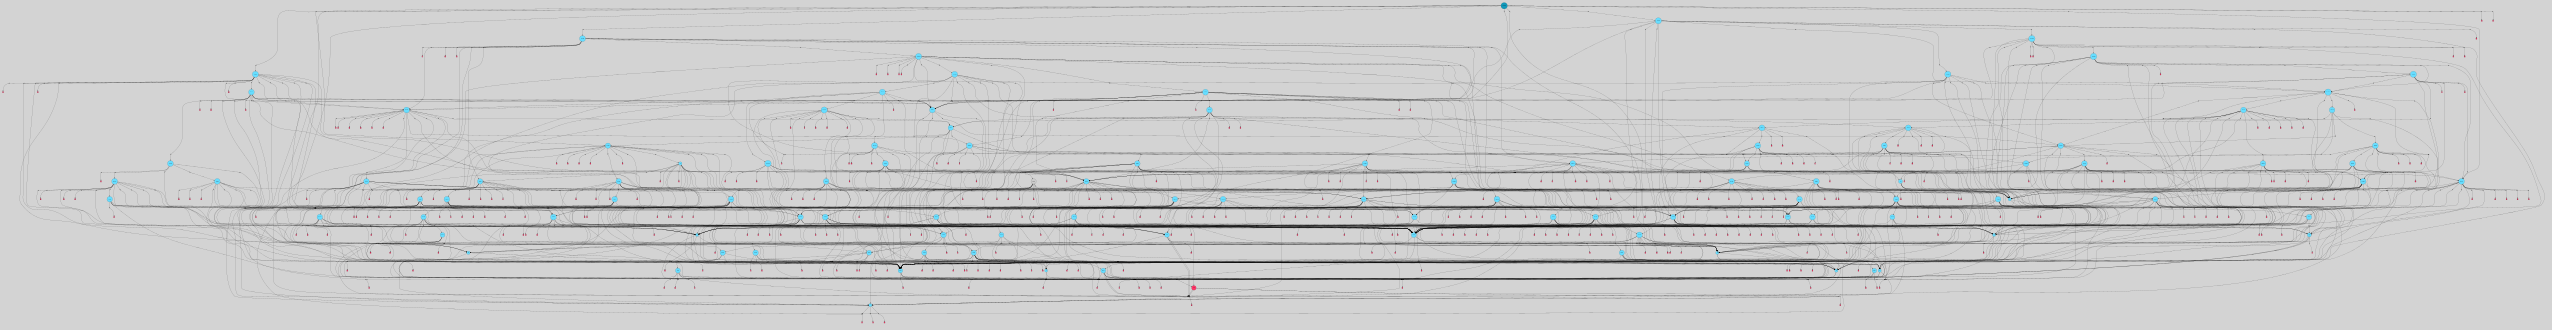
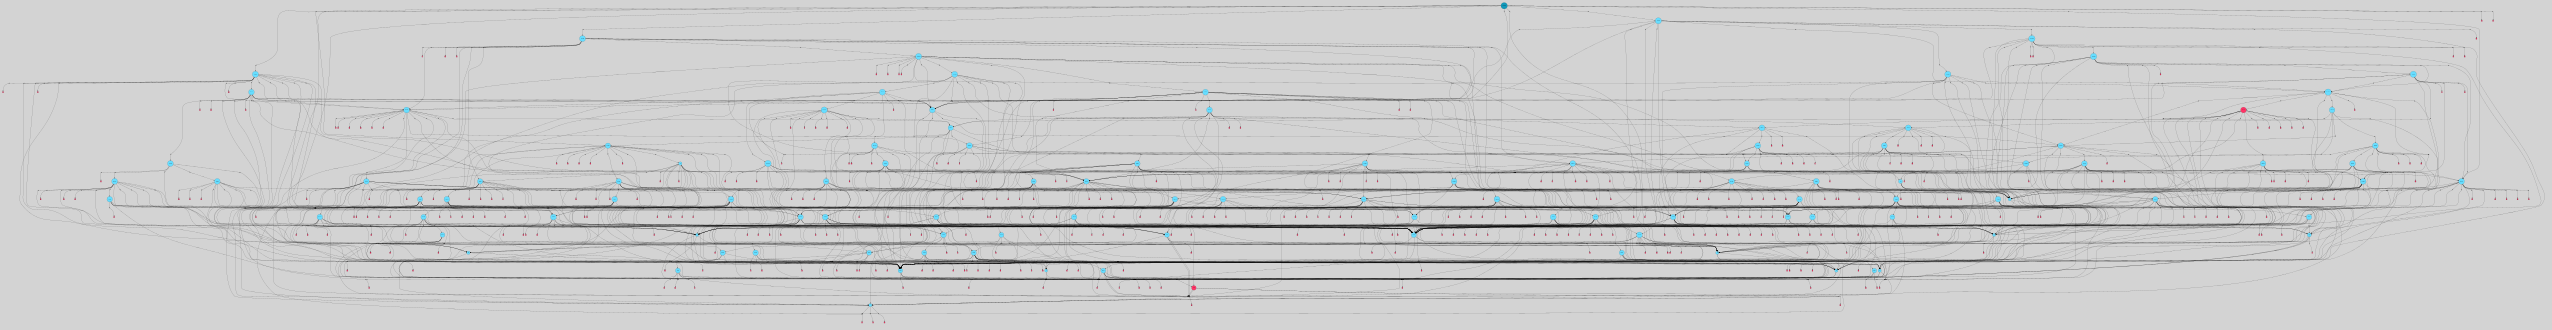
node "T9455": fillcolor #66ddff -> #ff3366
node "T3551": fillcolor #cccccc -> #66ddff
